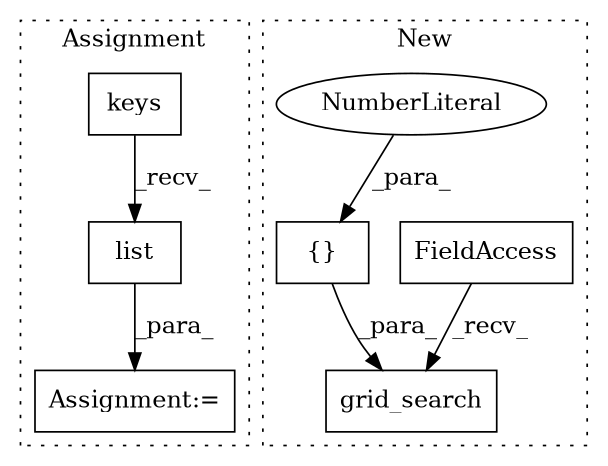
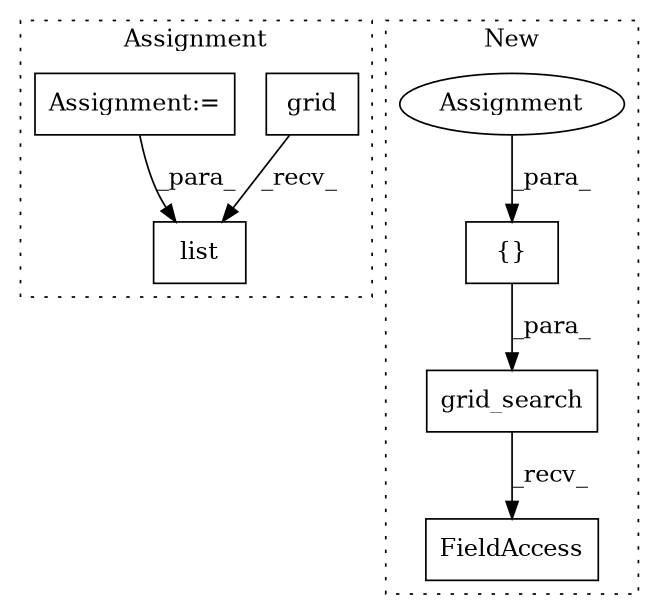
node "keys": label "keys" -> "grid"
node "NumberLiteral": label "NumberLiteral" -> "Assignment"
edge "list" -> "Assignment:=": reversed
edge "FieldAccess" -> "grid_search": reversed
